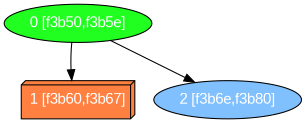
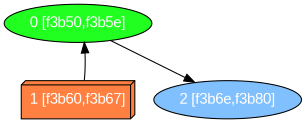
edge "0 [f3b50,f3b5e]" -> "1 [f3b60,f3b67]": reversed
